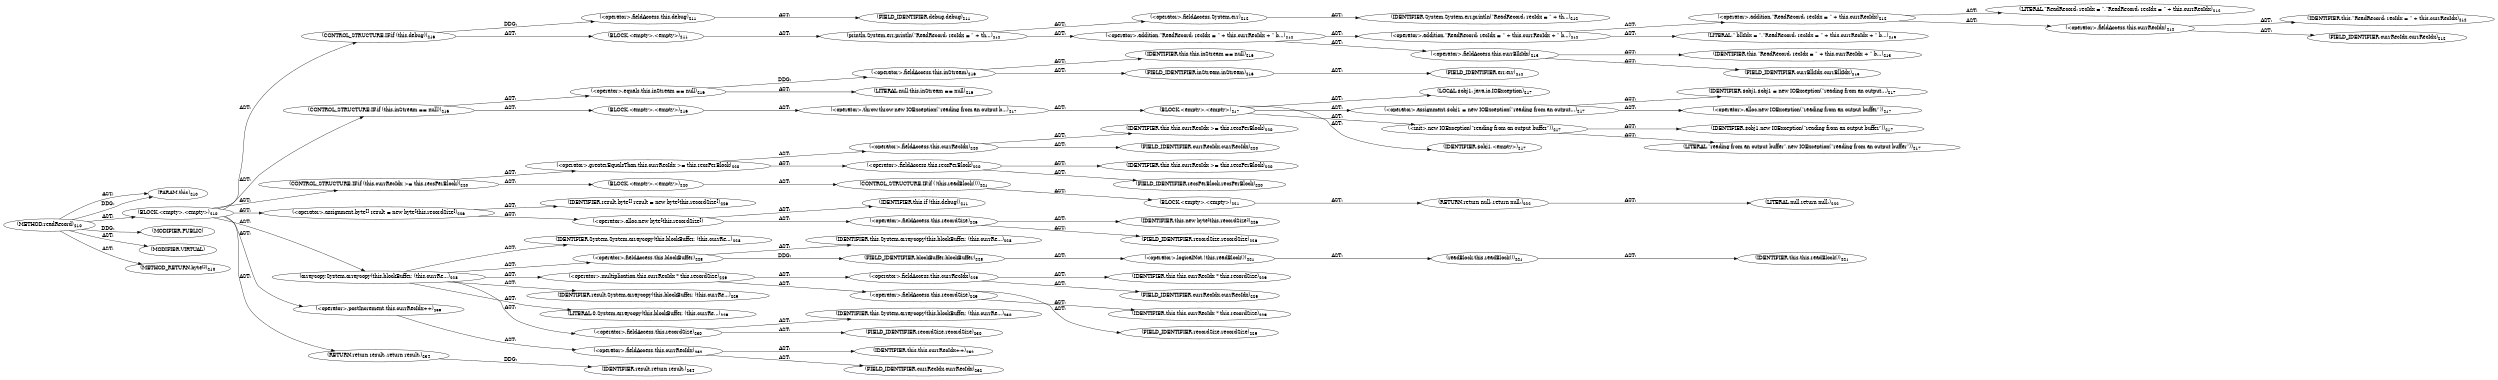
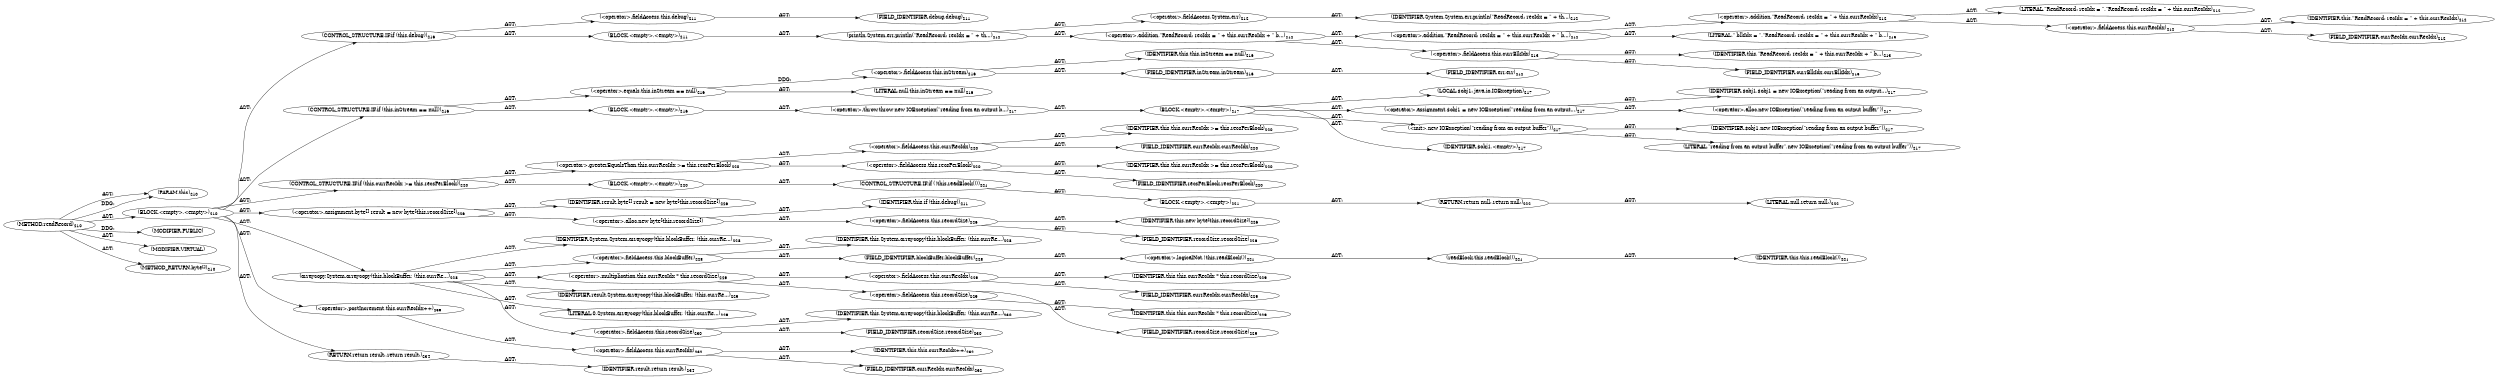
edge "(CONTROL_STRUCTURE,IF,if (this.debug))" -> "(<operator>.fieldAccess,this.debug)": label "DDG: " -> "AST: "
edge "(<operator>.fieldAccess,this.blockBuffer)" -> "(FIELD_IDENTIFIER,blockBuffer,blockBuffer)": label "DDG: " -> "AST: "
edge "(RETURN,return result;,return result;)" -> "(IDENTIFIER,result,return result;)": label "DDG: " -> "AST: "
